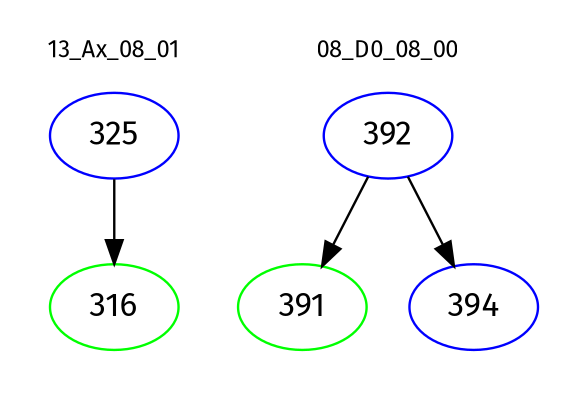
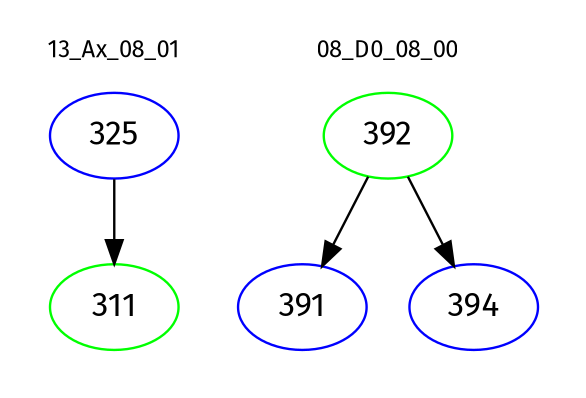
node "392": color blue -> green
node "316": label "316" -> "311"
node "391": color green -> blue
